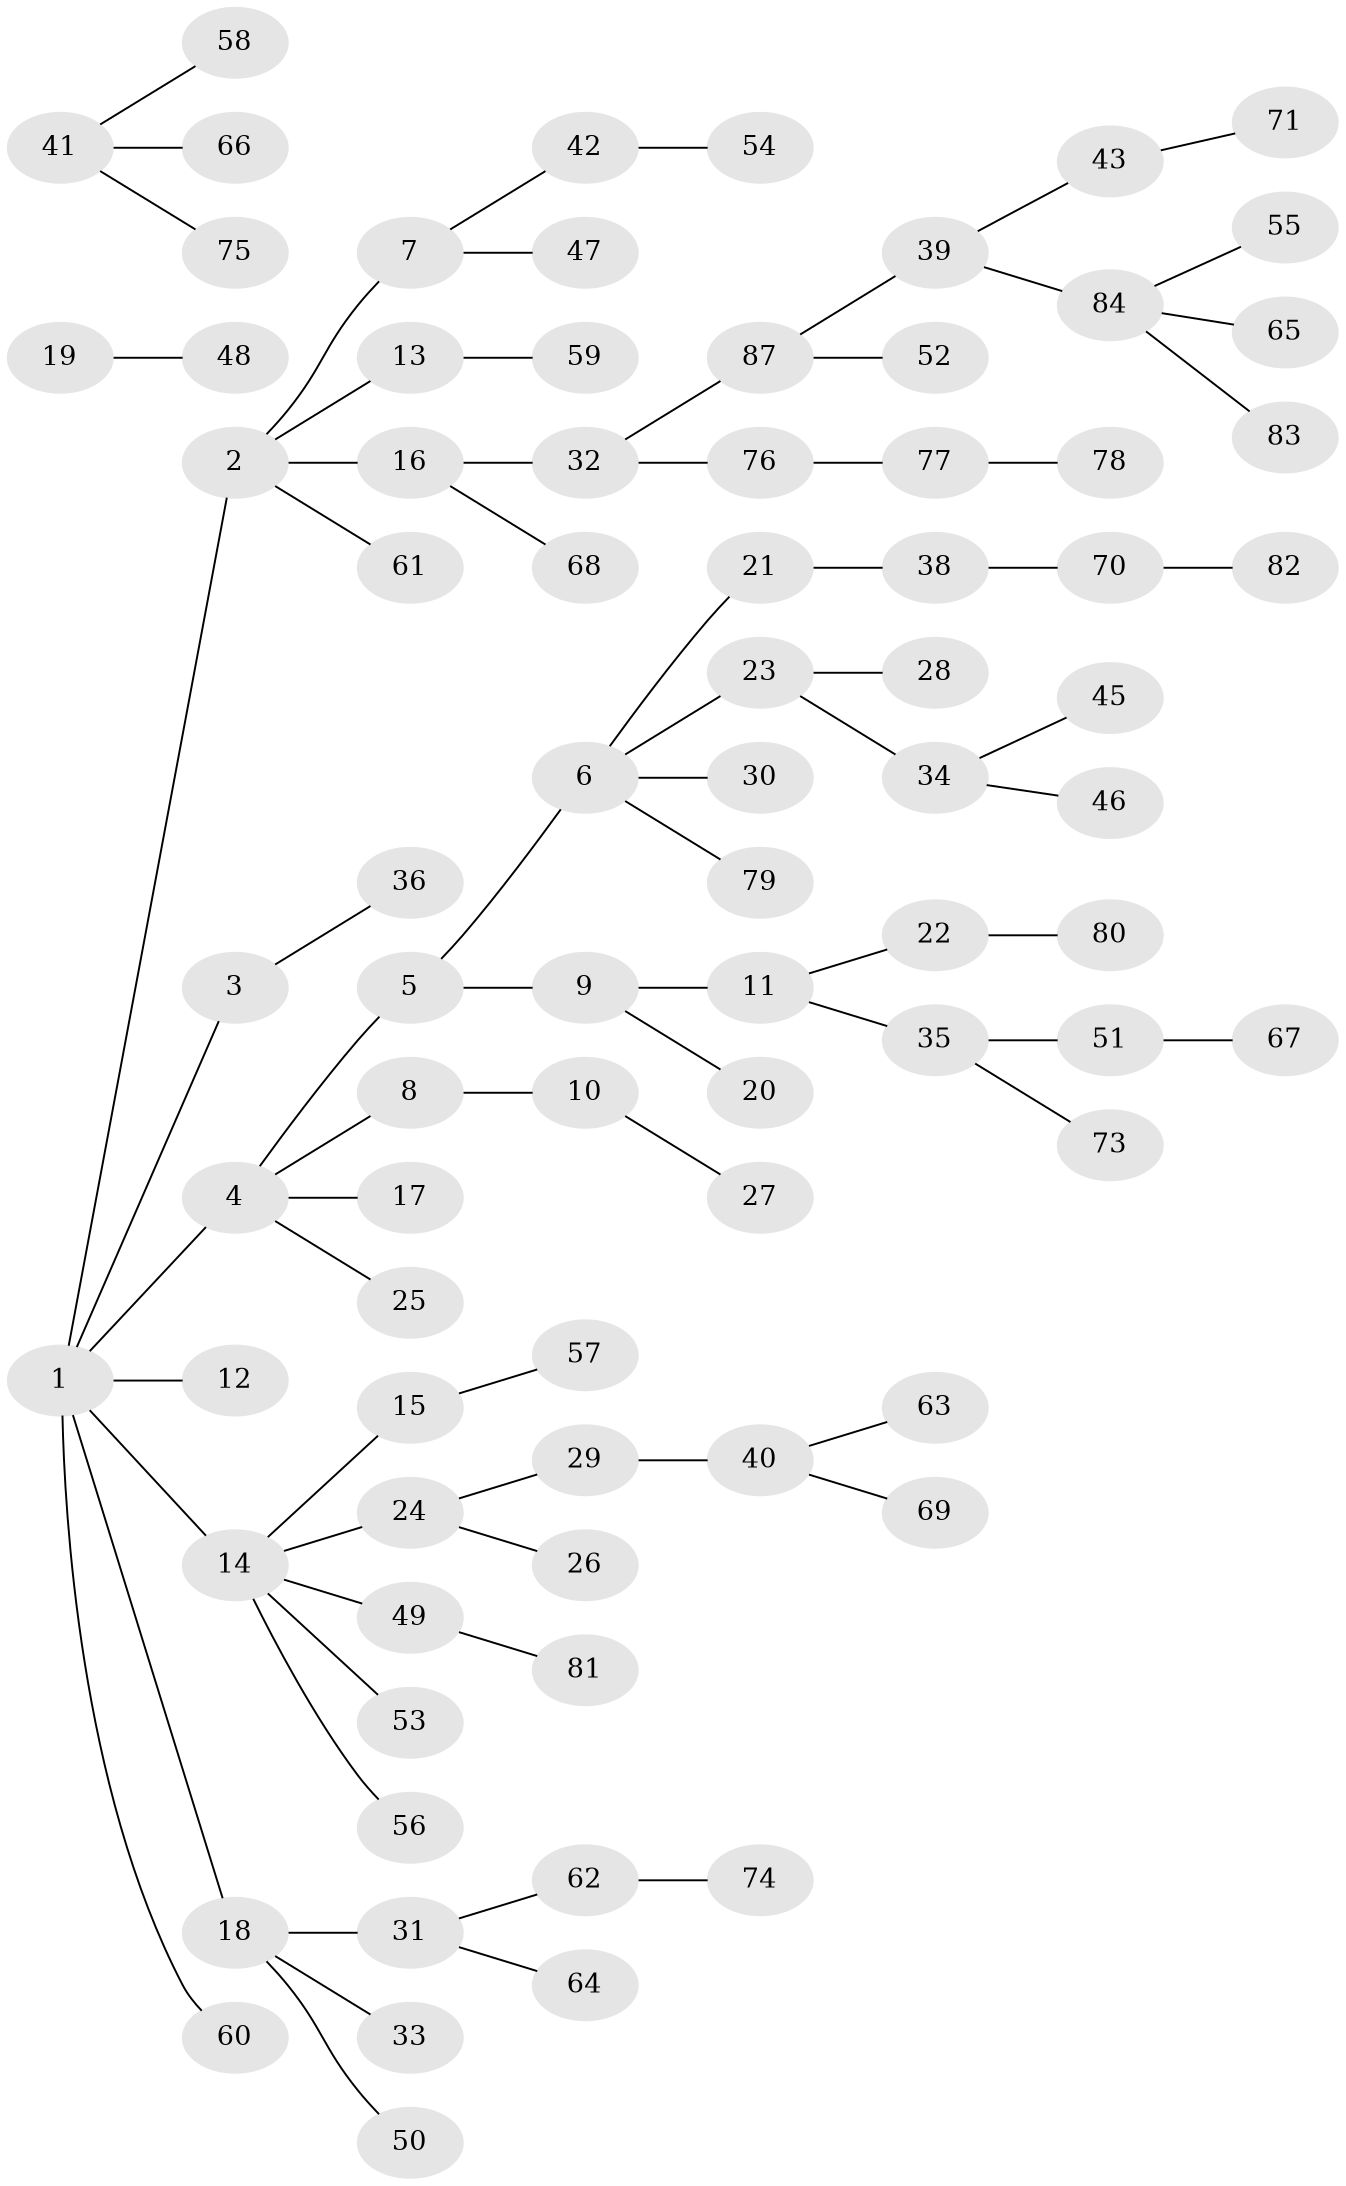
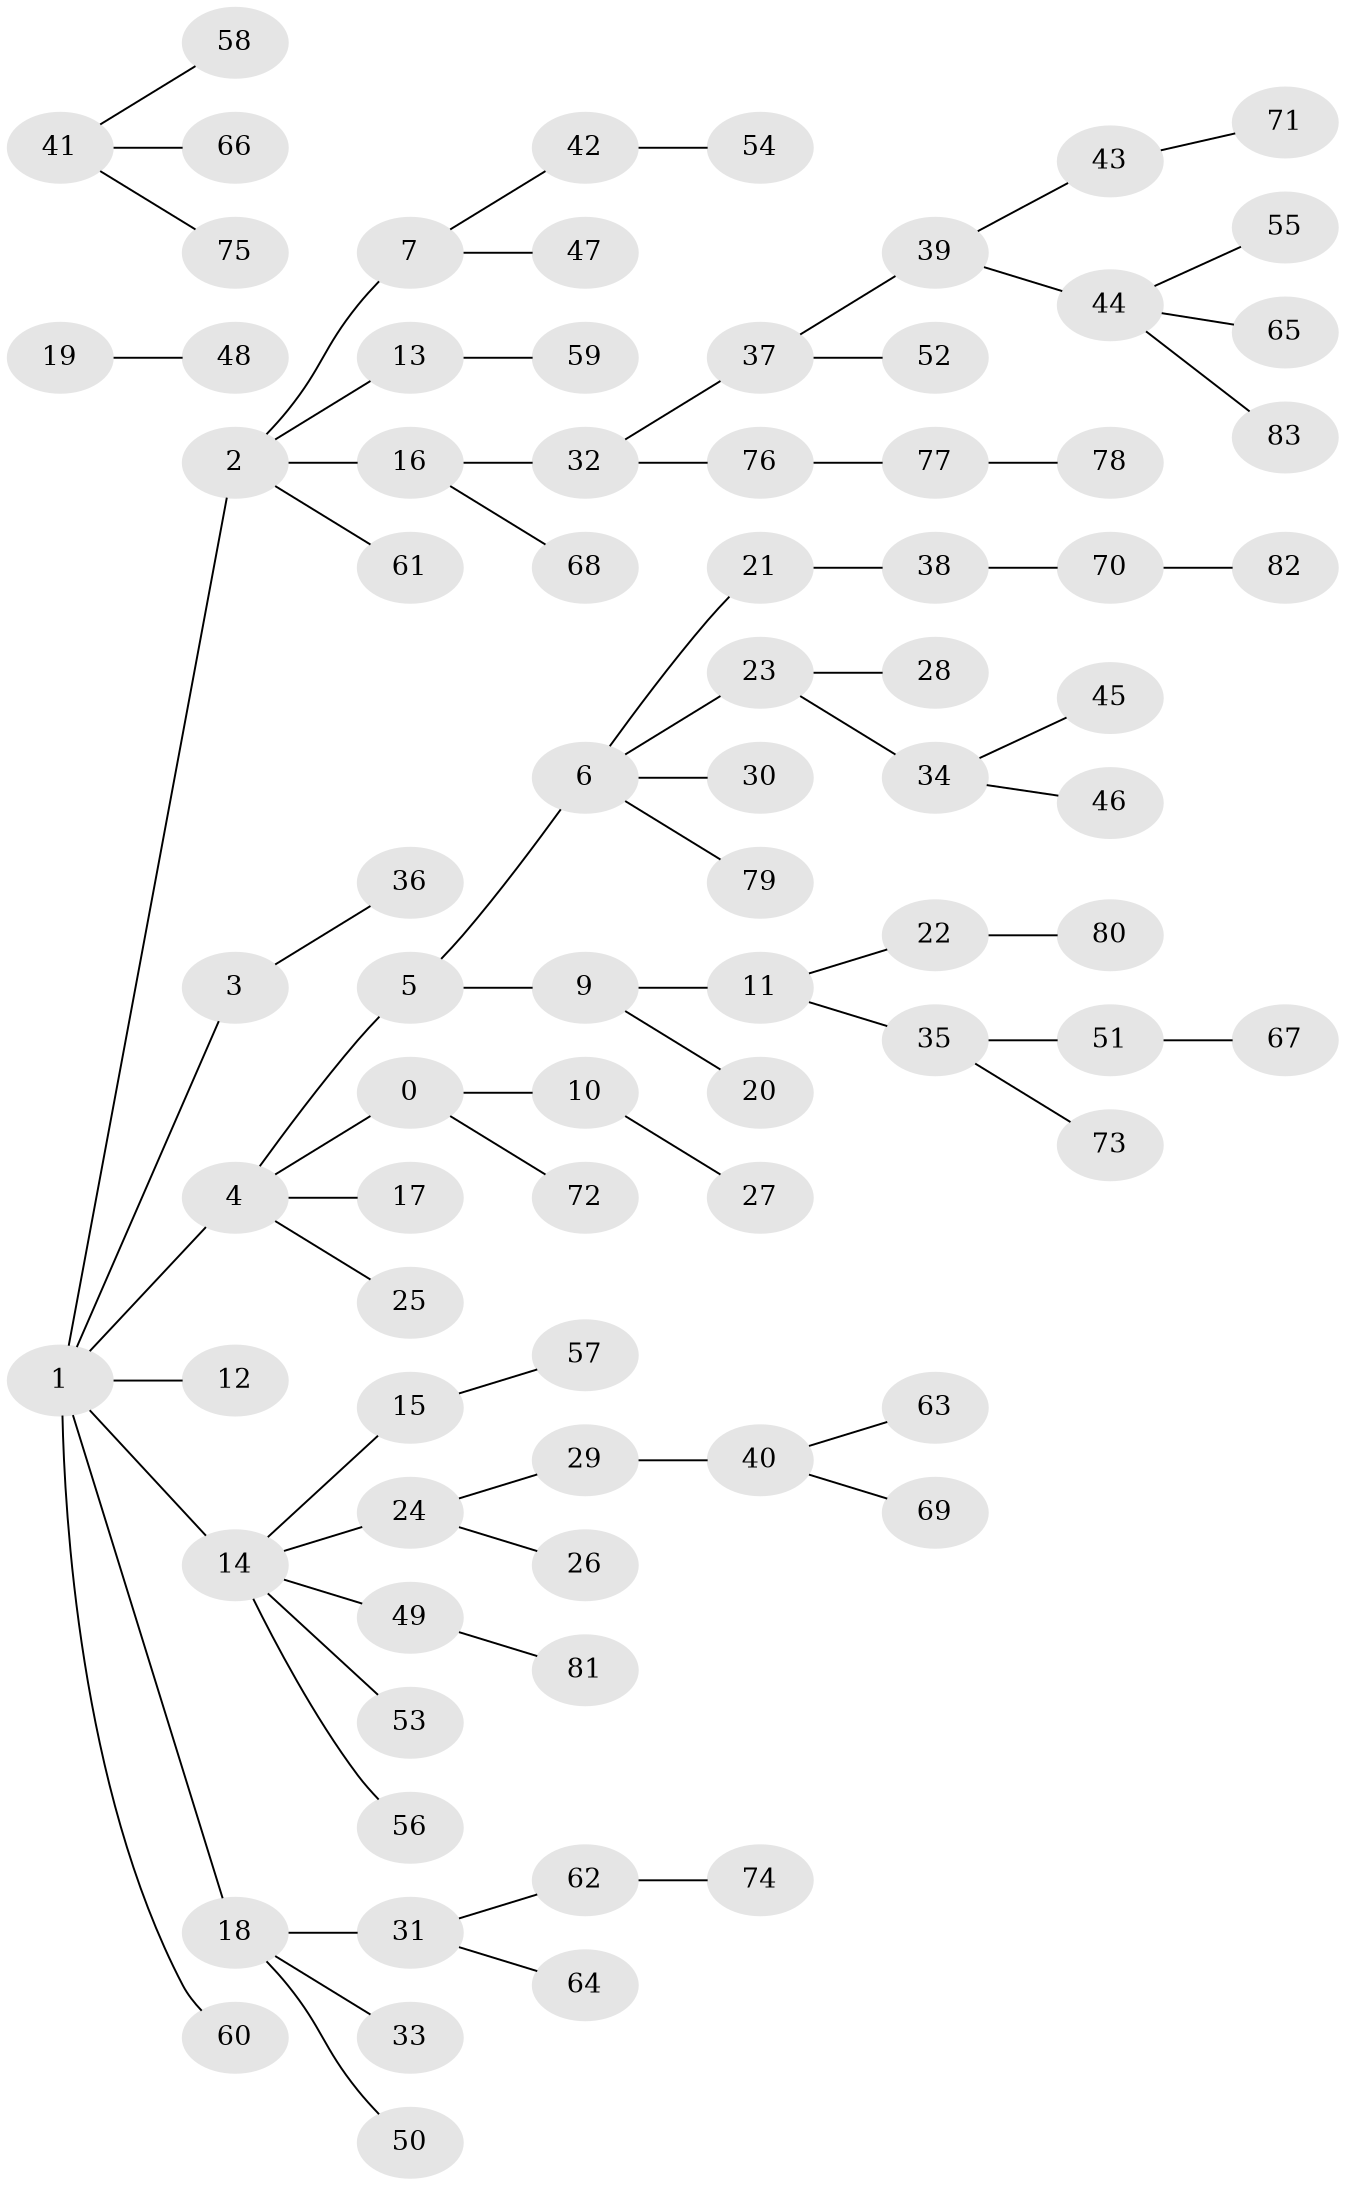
node "84": label "84" -> "44"
node "87": label "87" -> "37"
node "8": label "8" -> "0"
node "72": added
